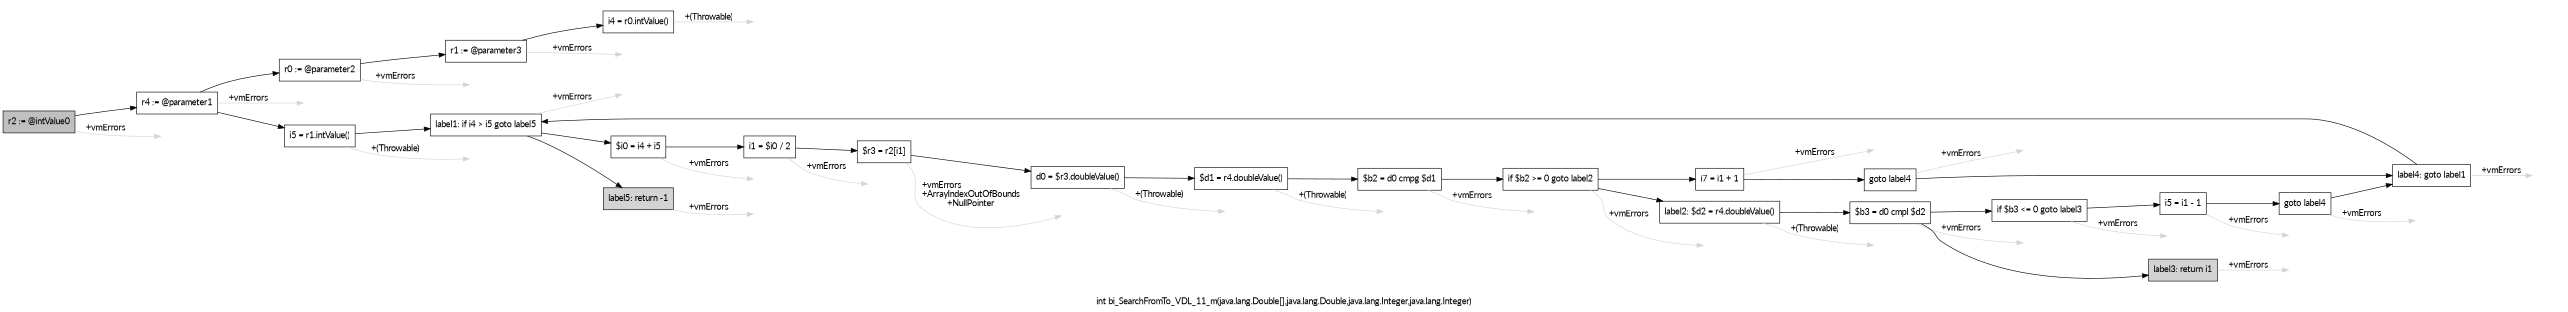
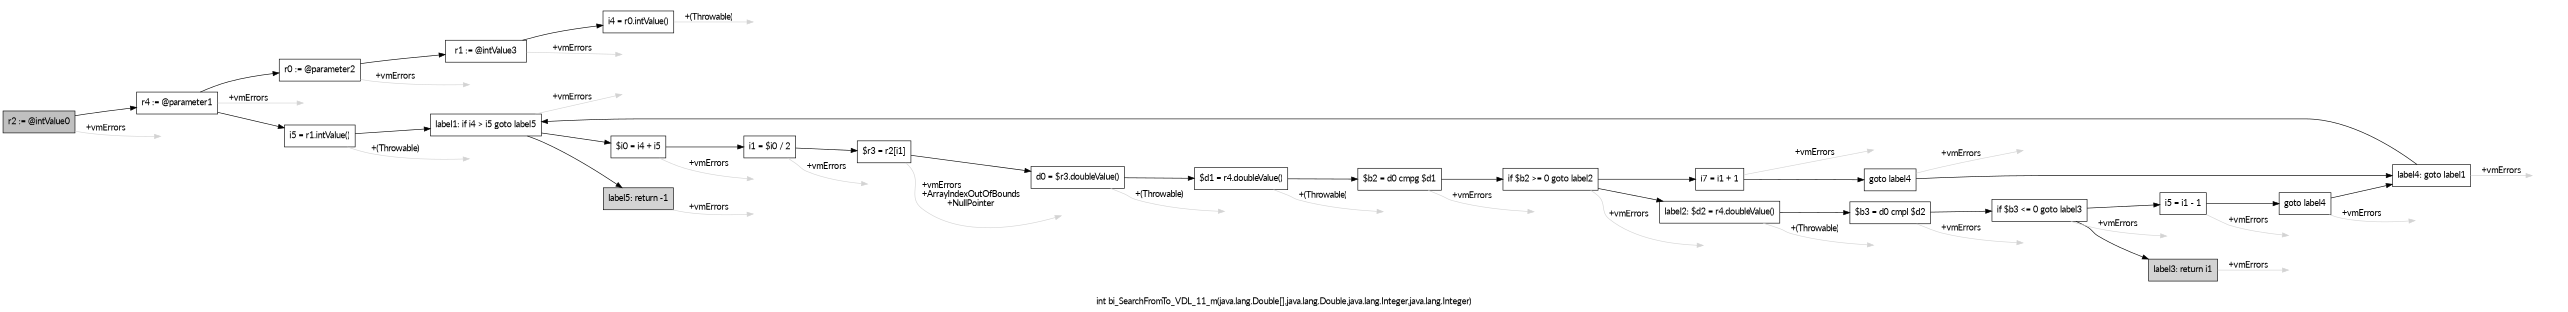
node "r1 := @parameter3": label "r1 := @parameter3" -> "r1 := @intValue3"
edge "$b3 = d0 cmpl $d2" -> "label3: return i1": now "if $b3 <= 0 goto label3" -> "label3: return i1"
